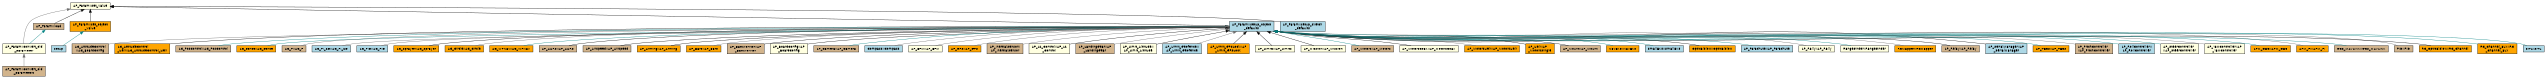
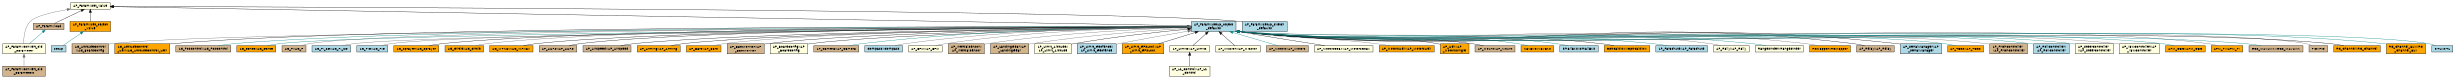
edge "AC_WPNav::AC_WPNav" -> "AP_Param::setup_object _defaults": color teal -> black
edge "AP_L1_Control::AP_L1 _Control" -> "AP_Param::setup_object _defaults": now "AP_L1_Control::AP_L1 _Control" -> "AP_Limits::AP_Limits"
node "AP_GPS::AP_GPS": removed
node "RC_OpticalFlow::RC_Channel": label "RC_OpticalFlow::RC_Channel" -> "RC_Channel::RC_Channel"
